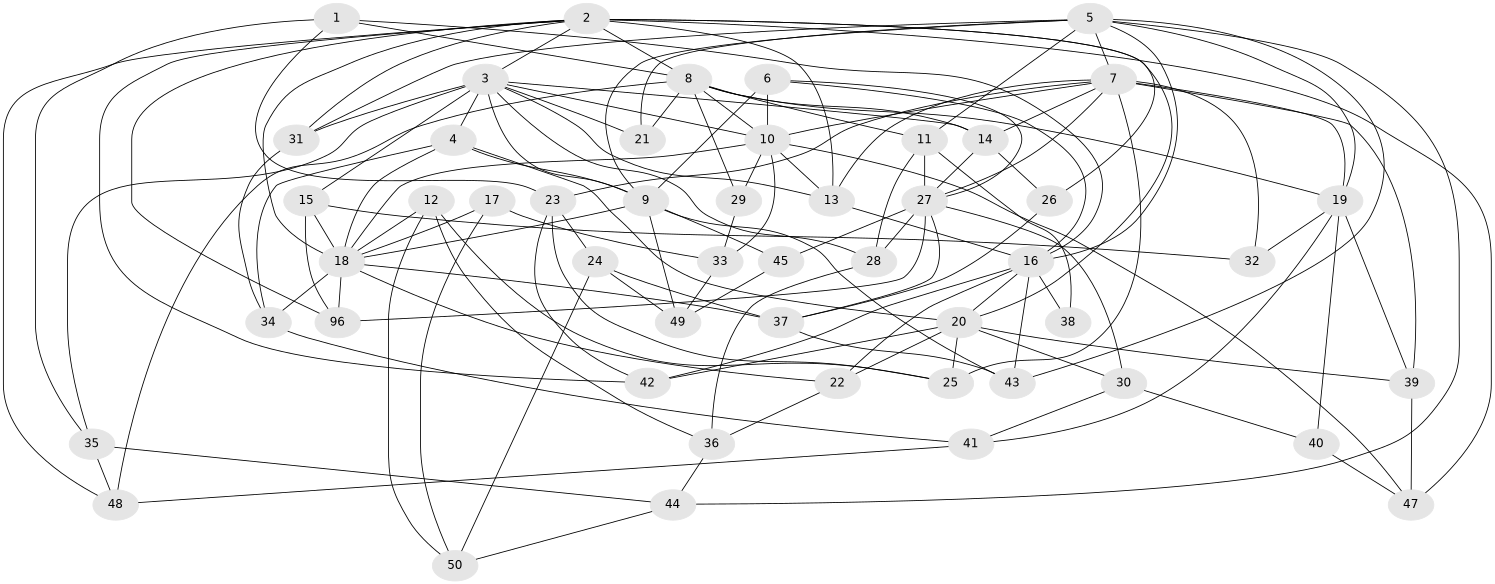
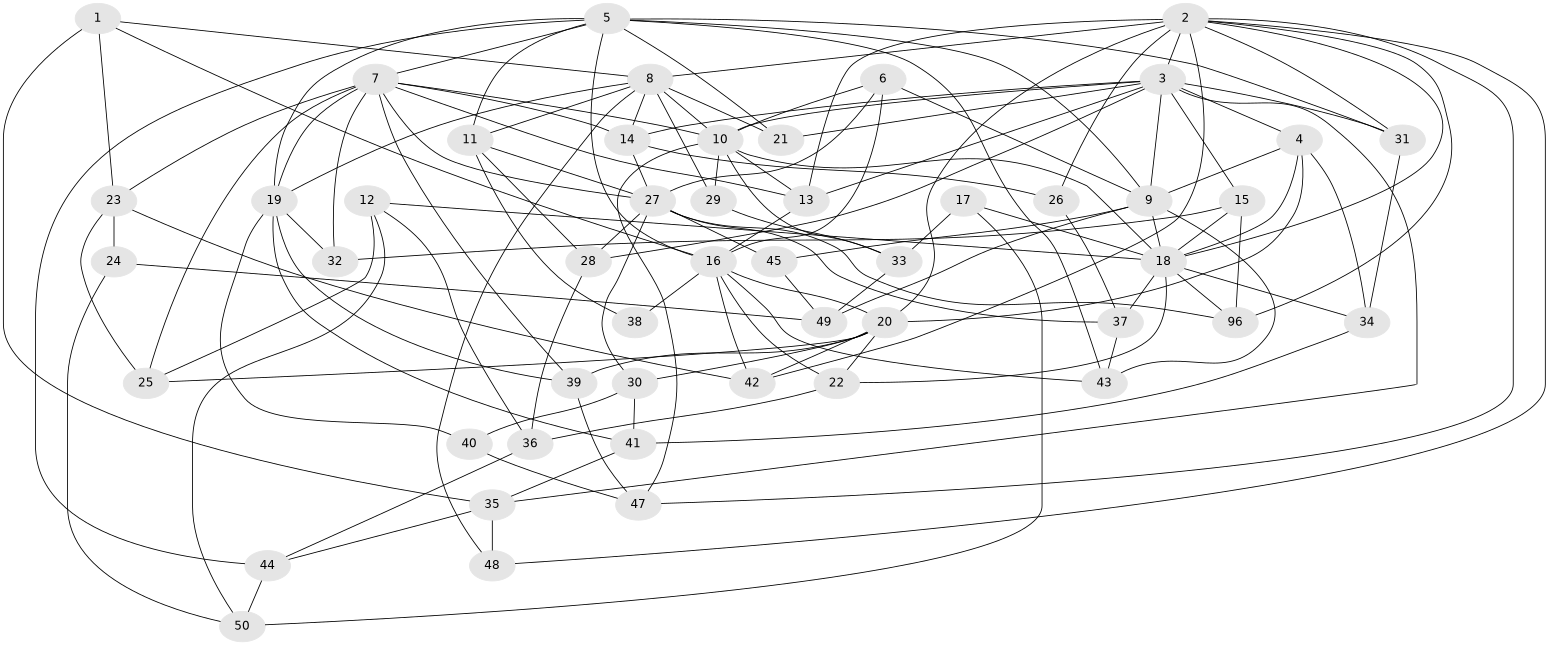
edge "24" -- "37": removed
edge "41" -- "48": now "41" -- "35"
